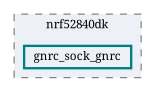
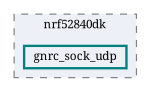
node "gnrc_sock_gnrc": label "gnrc_sock_gnrc" -> "gnrc_sock_udp"
